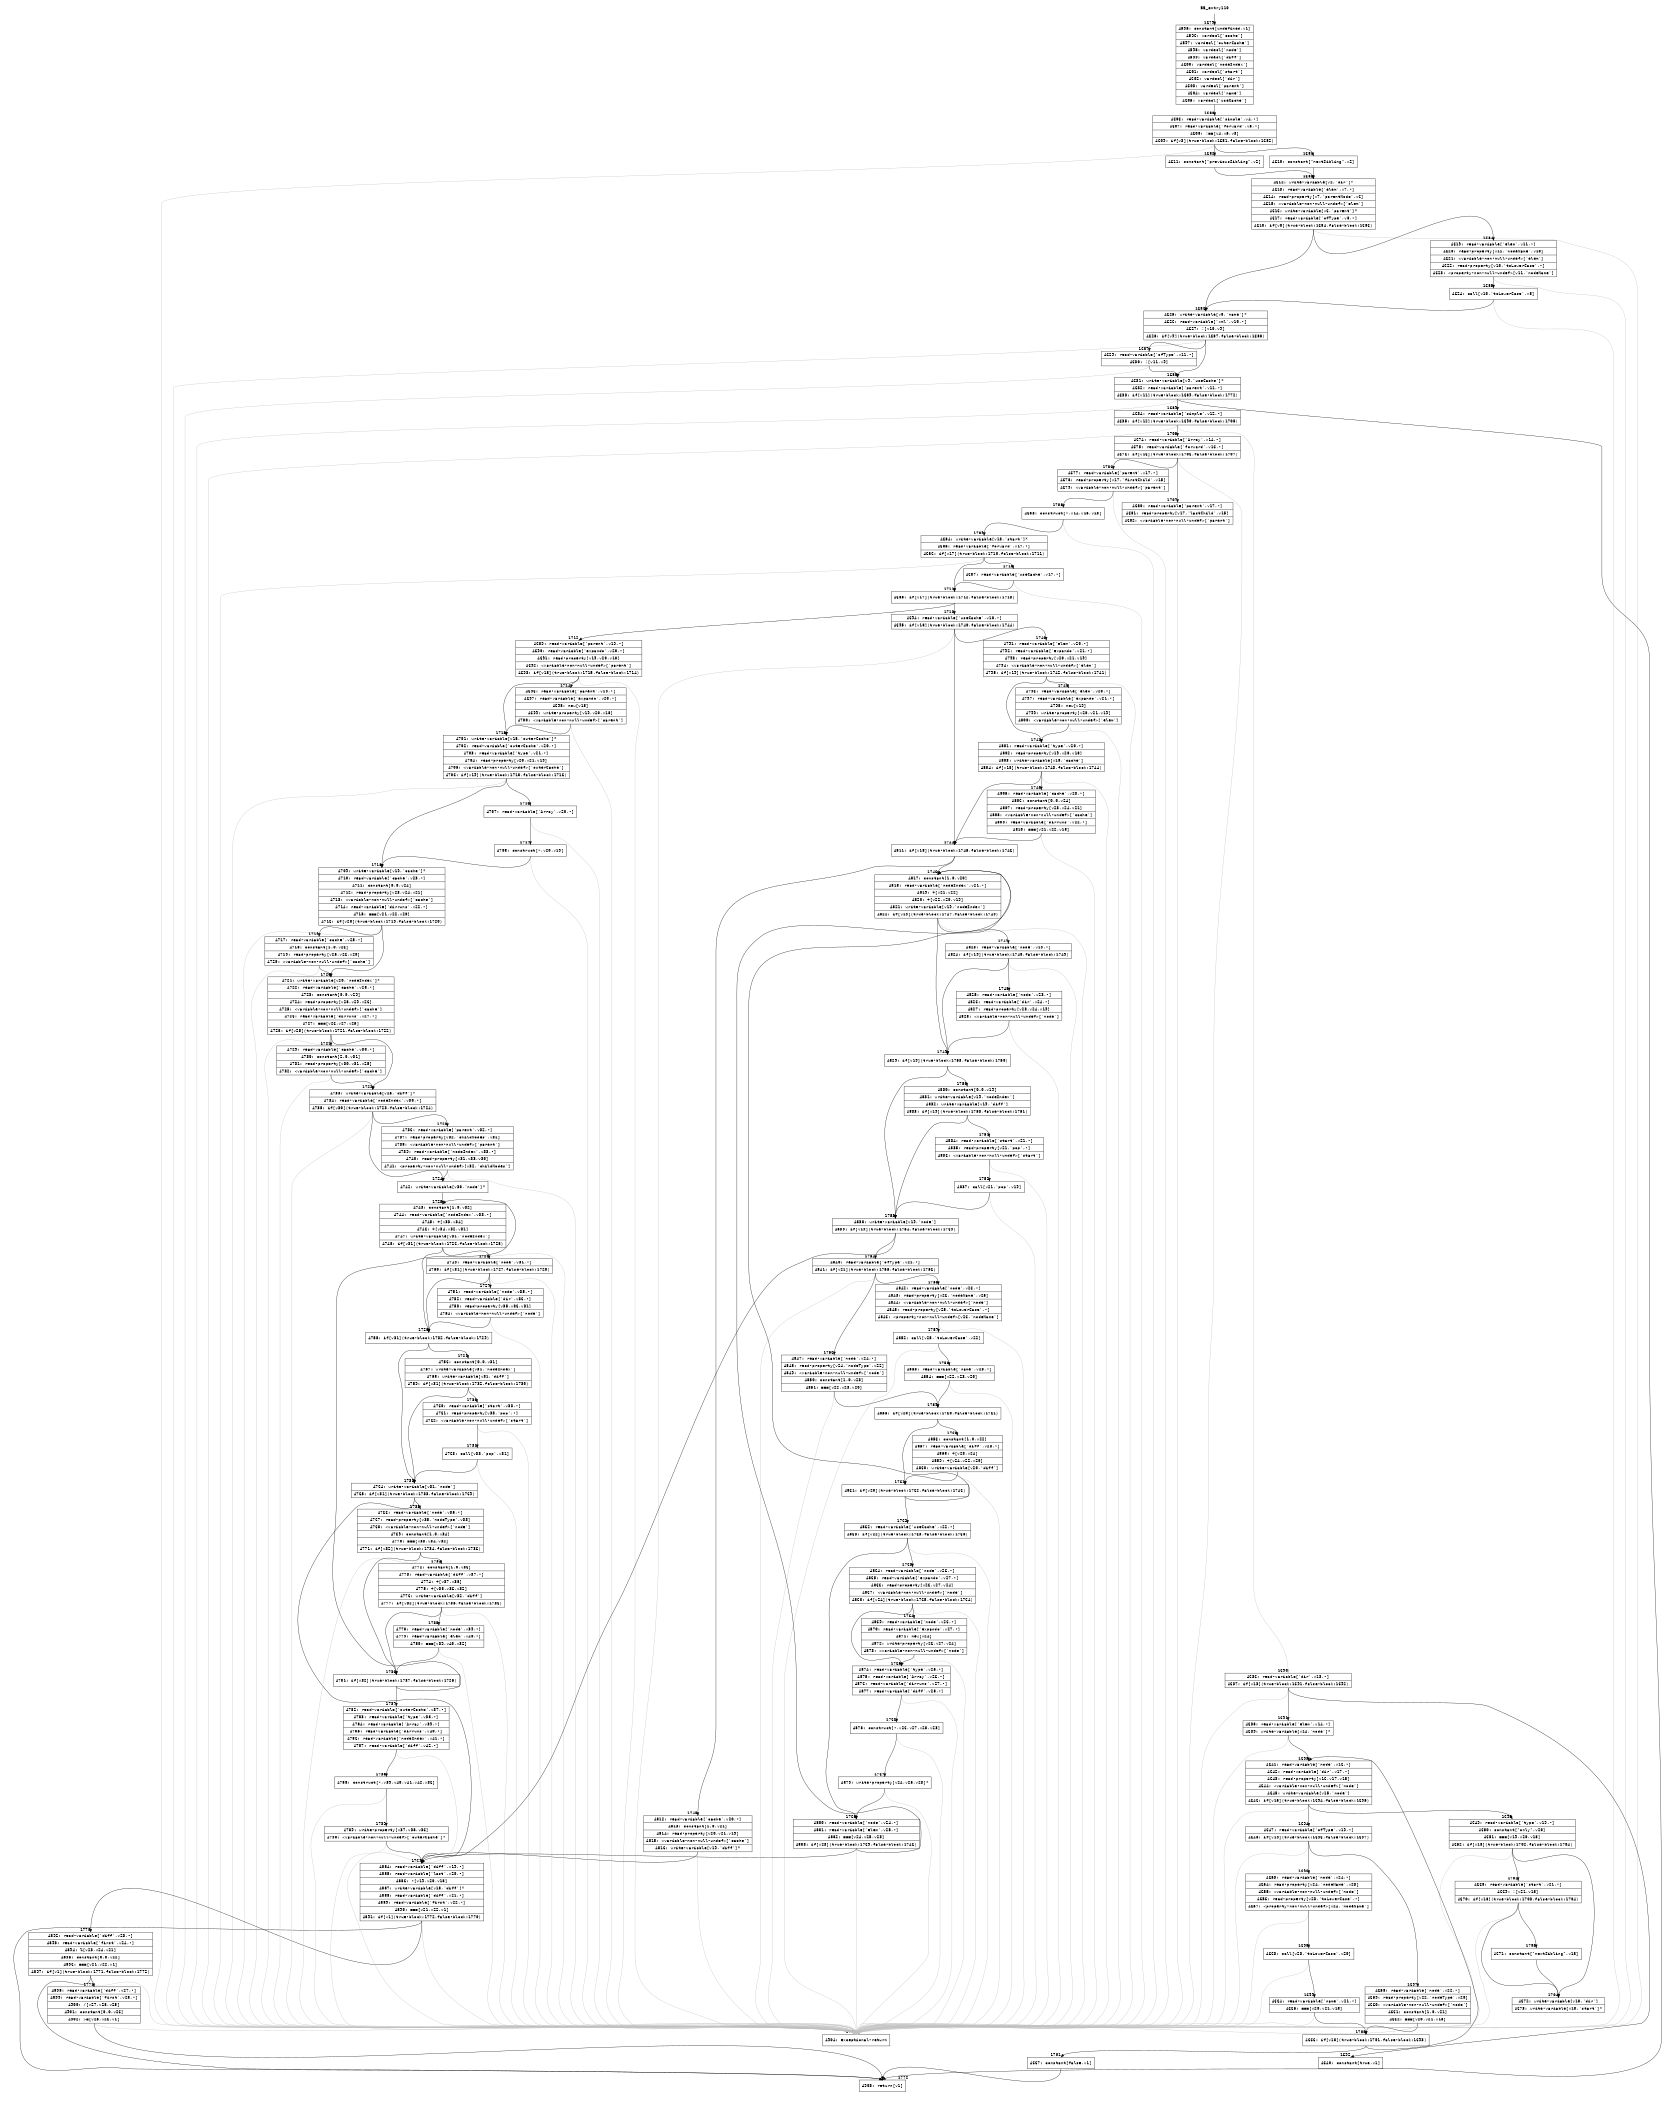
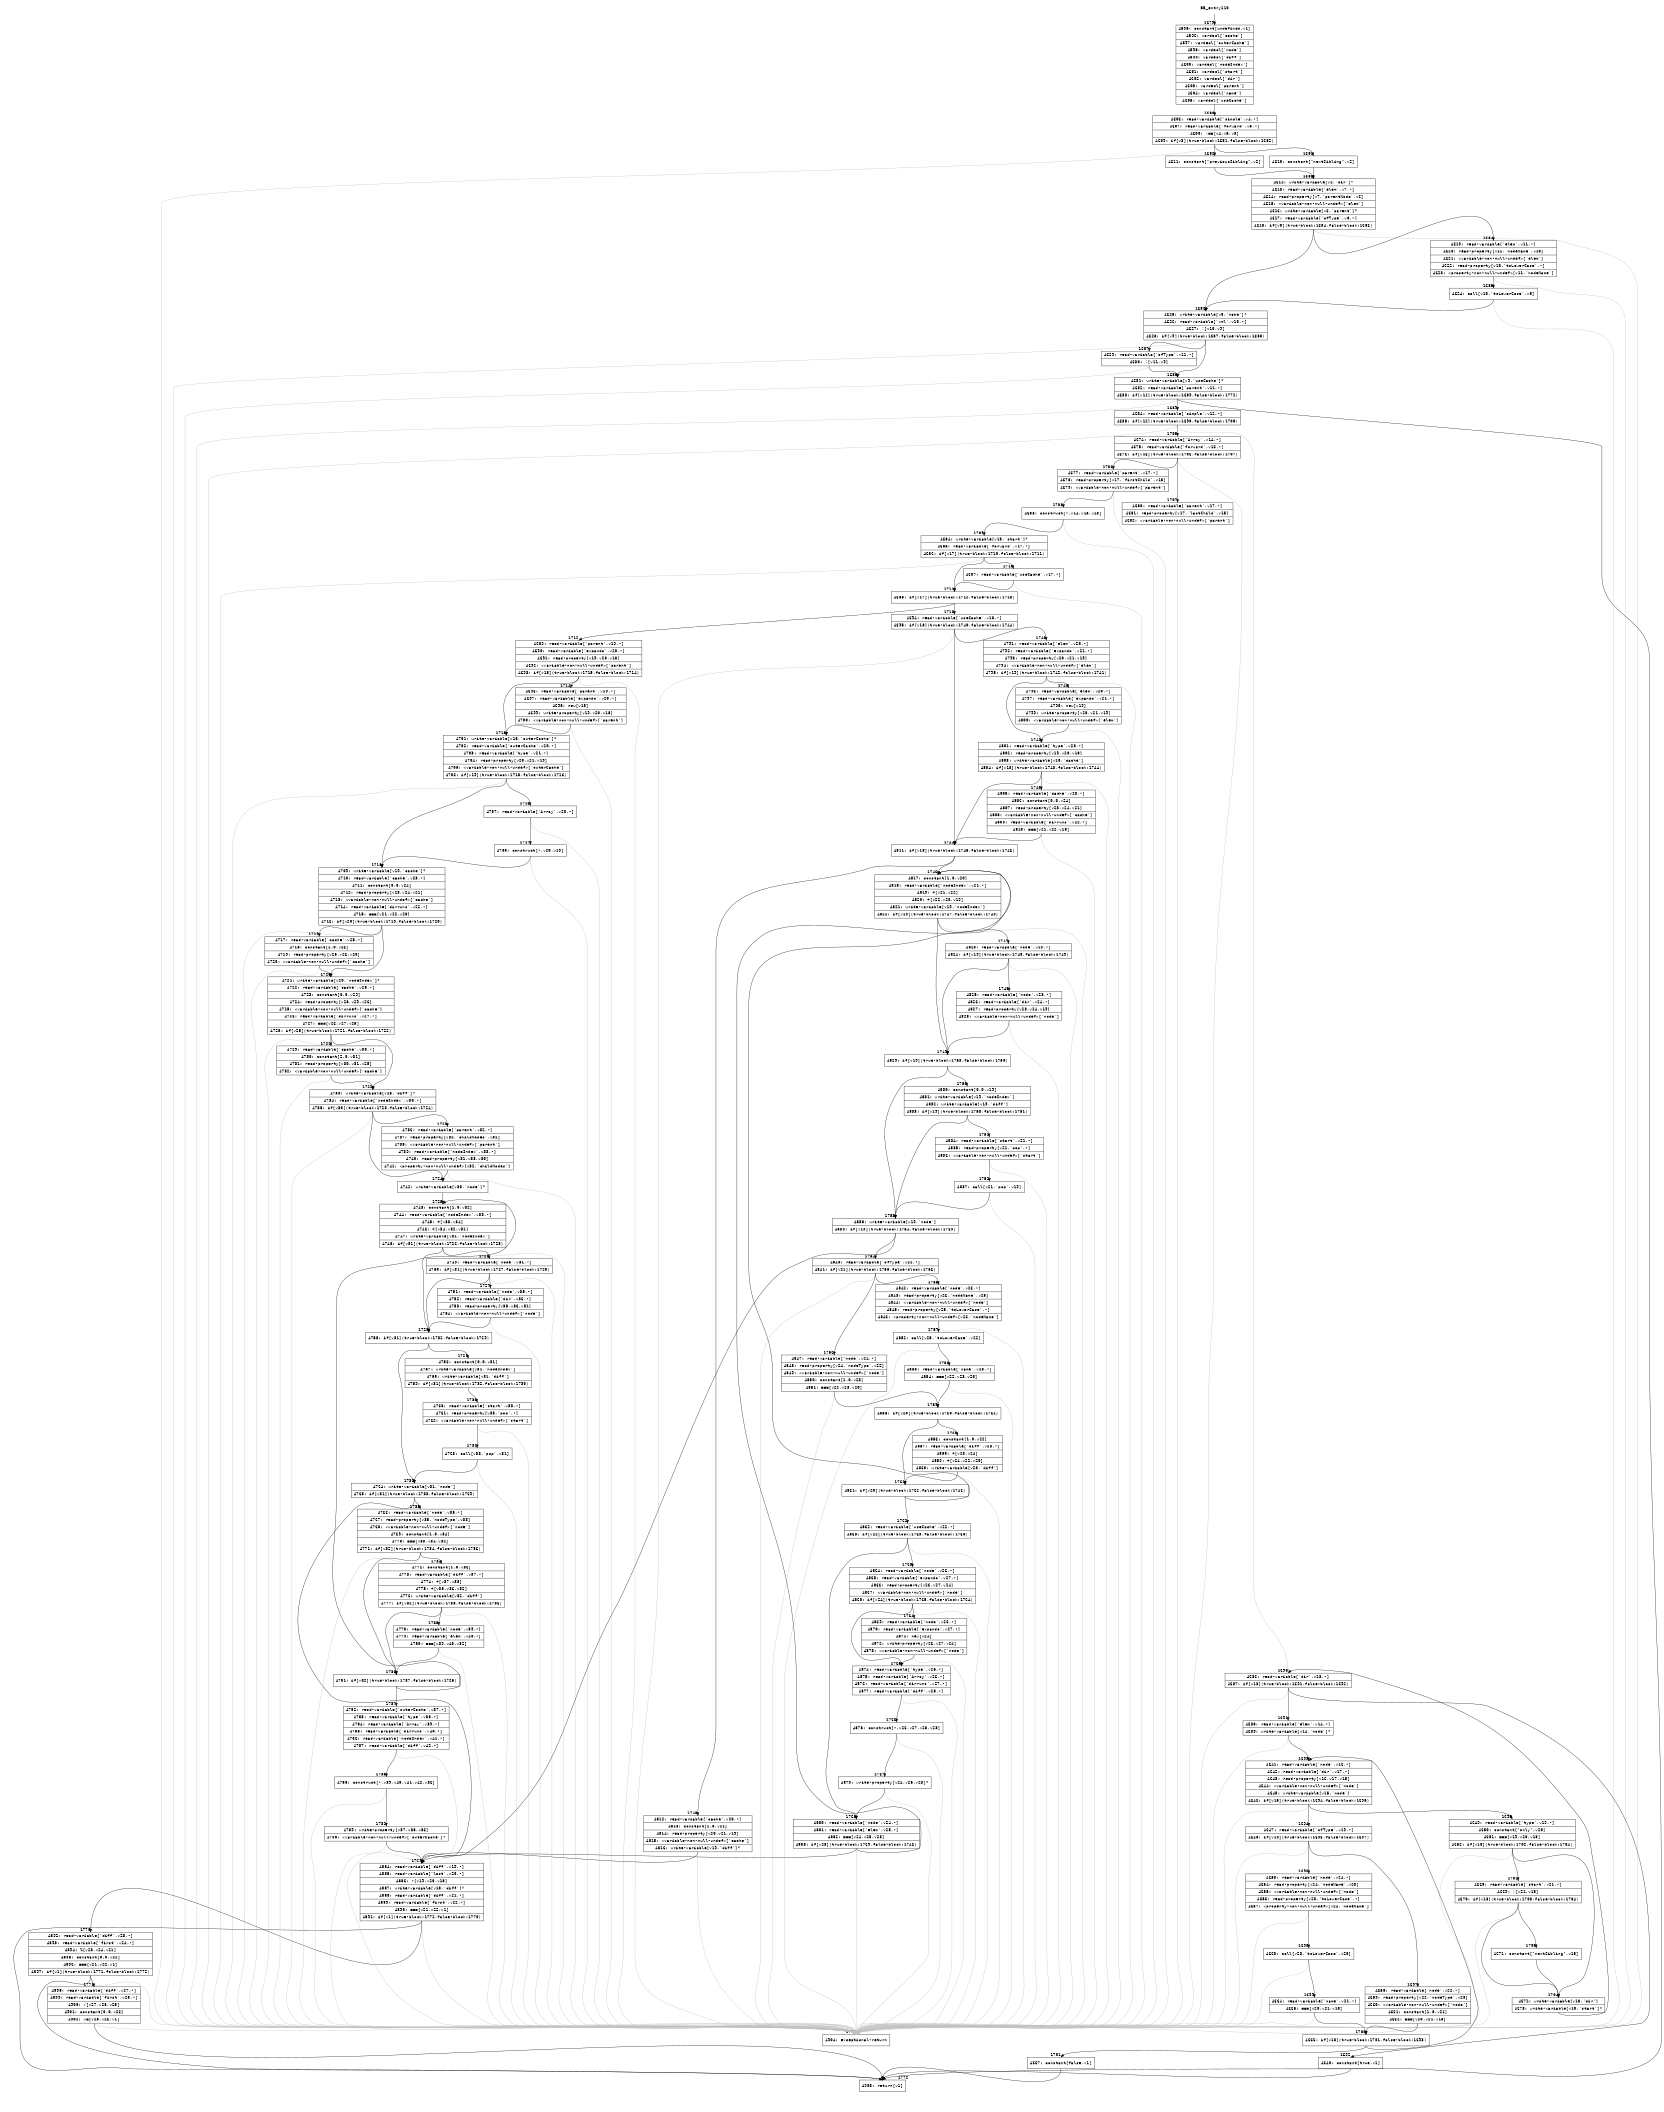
edge "4756: constant[0.0,v31]" -> "4764: write-variable[v31,'node']": removed
edge "4672: write-variable[v18,'dir']" -> "4636: read-variable['dir',v13,-]": added
edge "4640: constant[true,v1]" -> "4903: return[v1]": added
